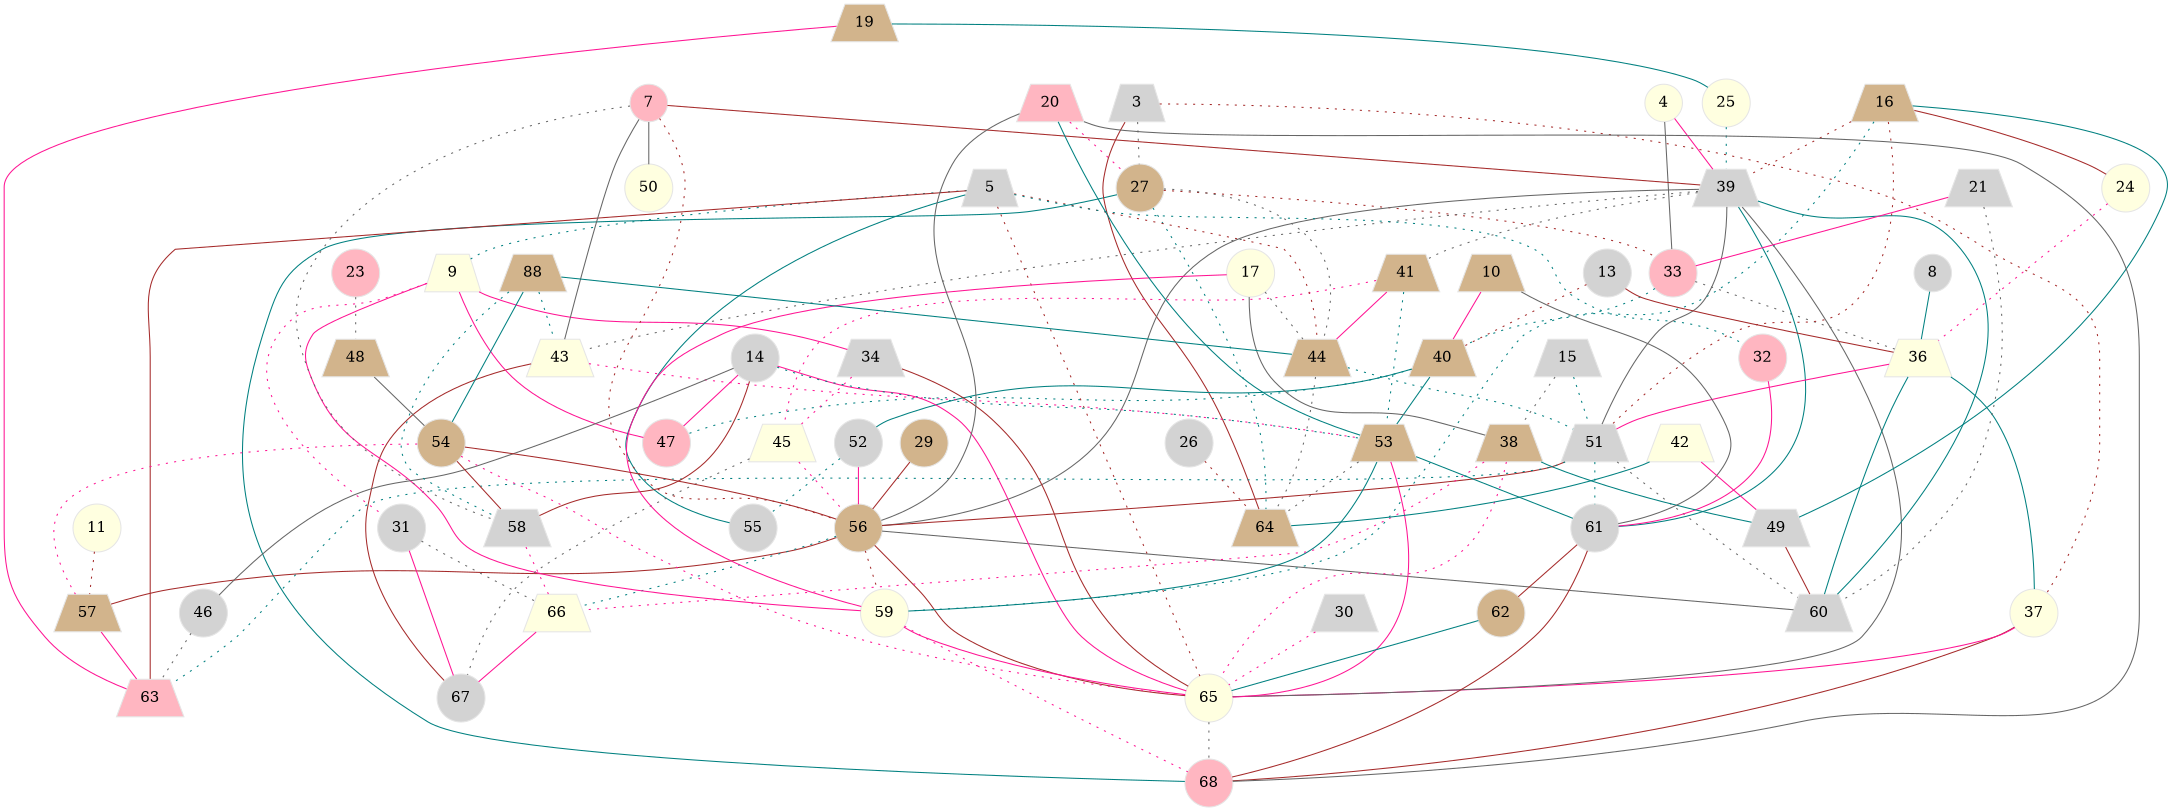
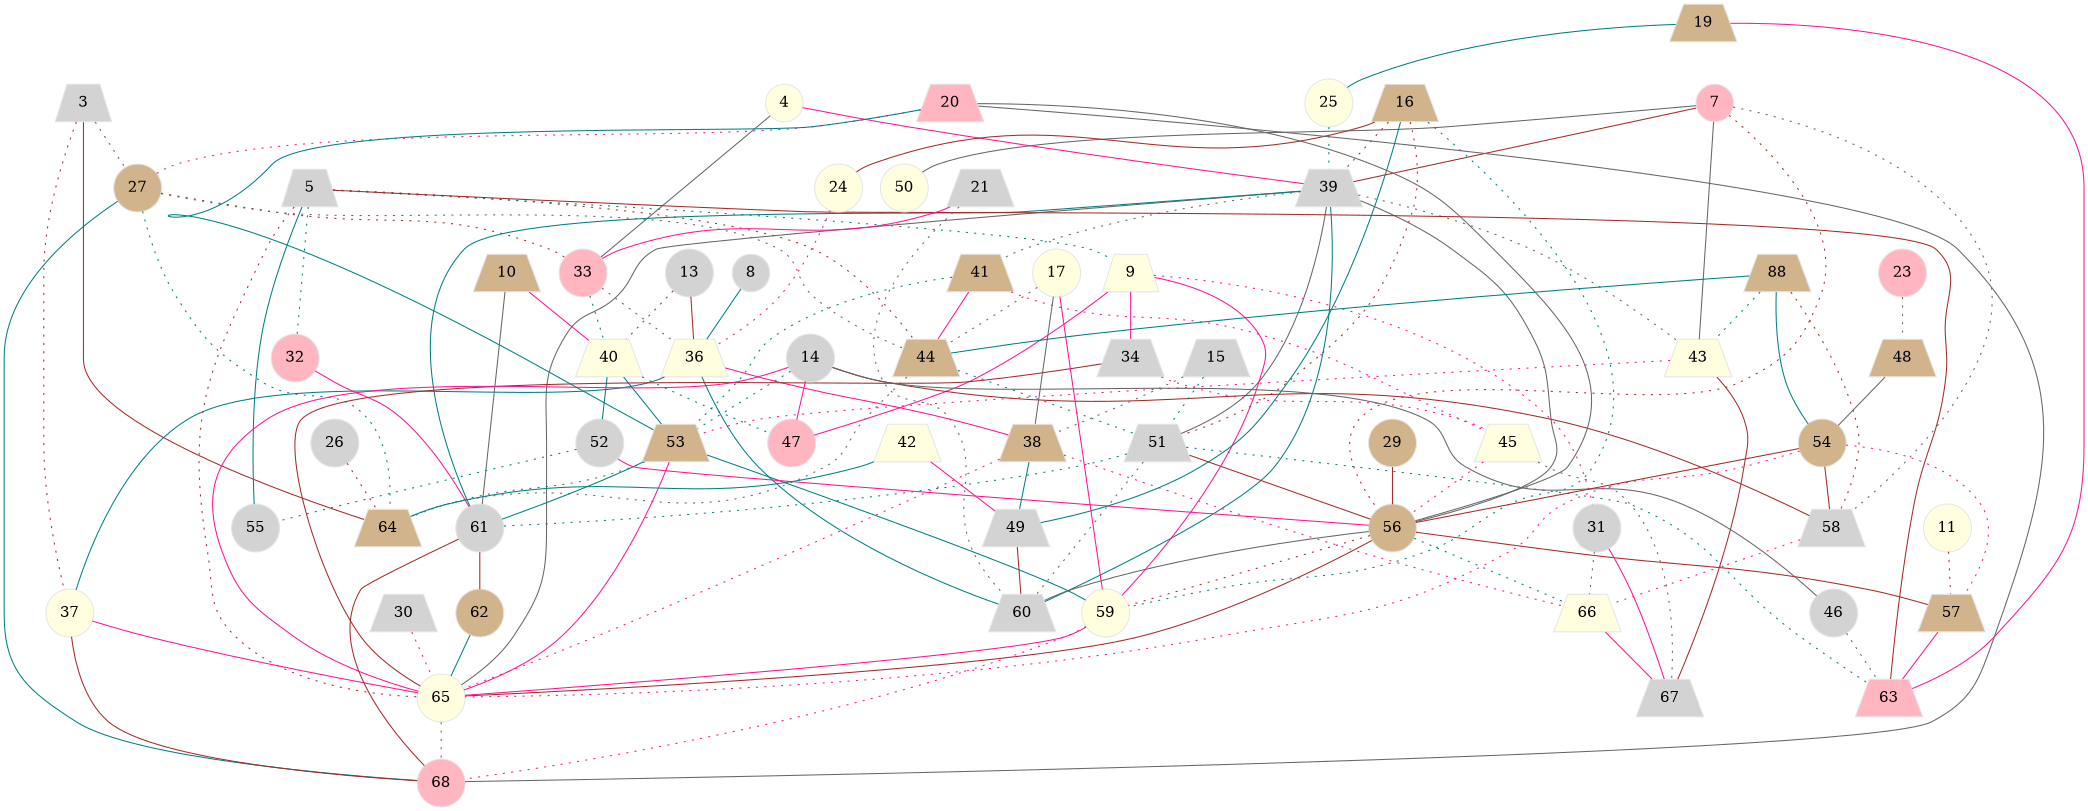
node "40": fillcolor tan -> lightyellow
edge "36" -- "51": now "36" -- "38"
edge "88" -- "58": color teal -> brown
node "67": shape circle -> trapezium
